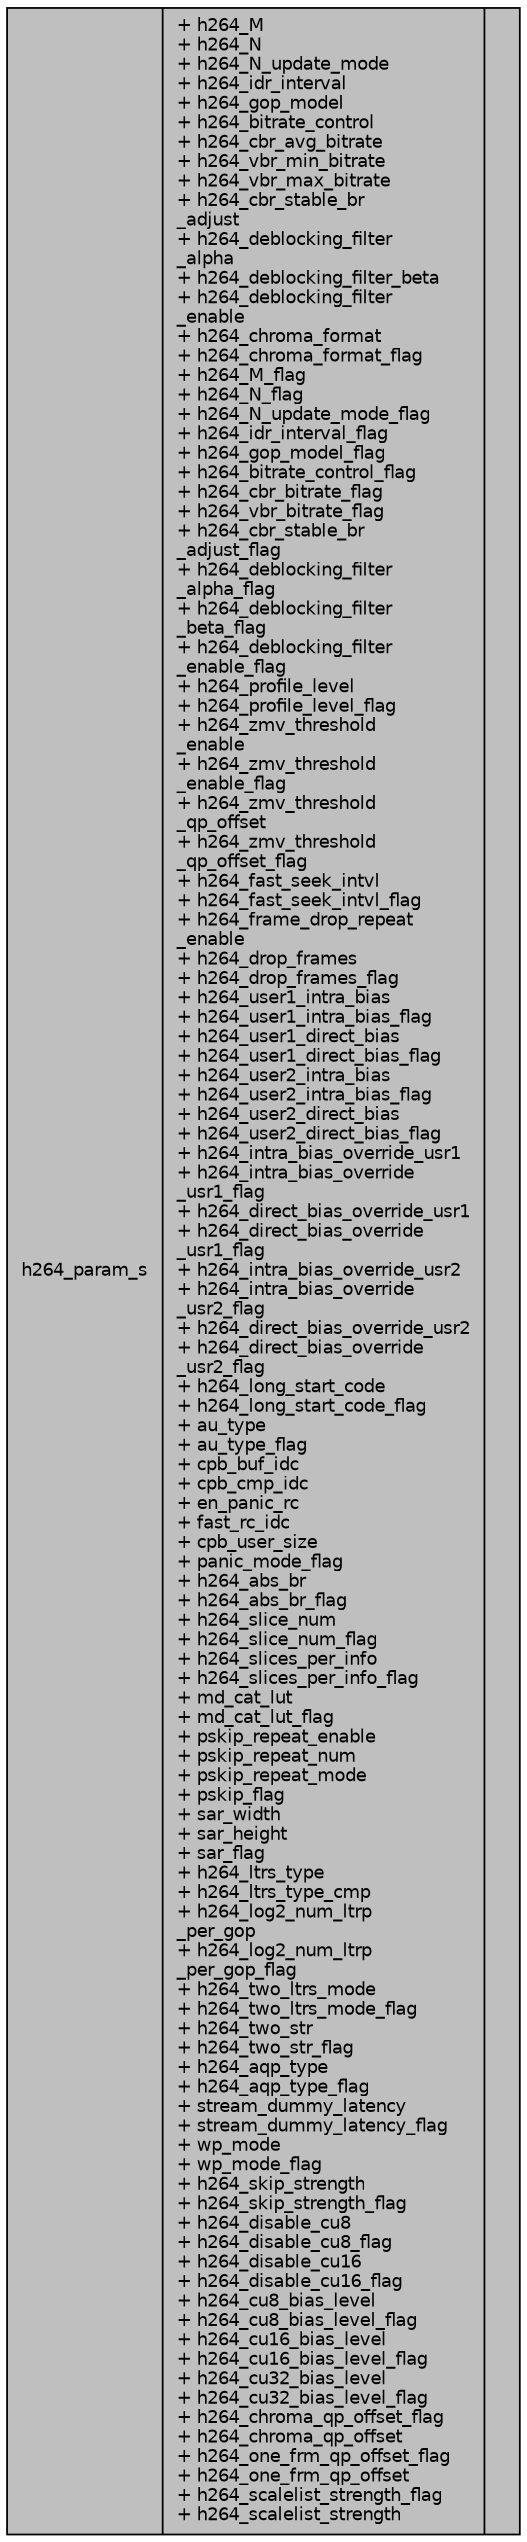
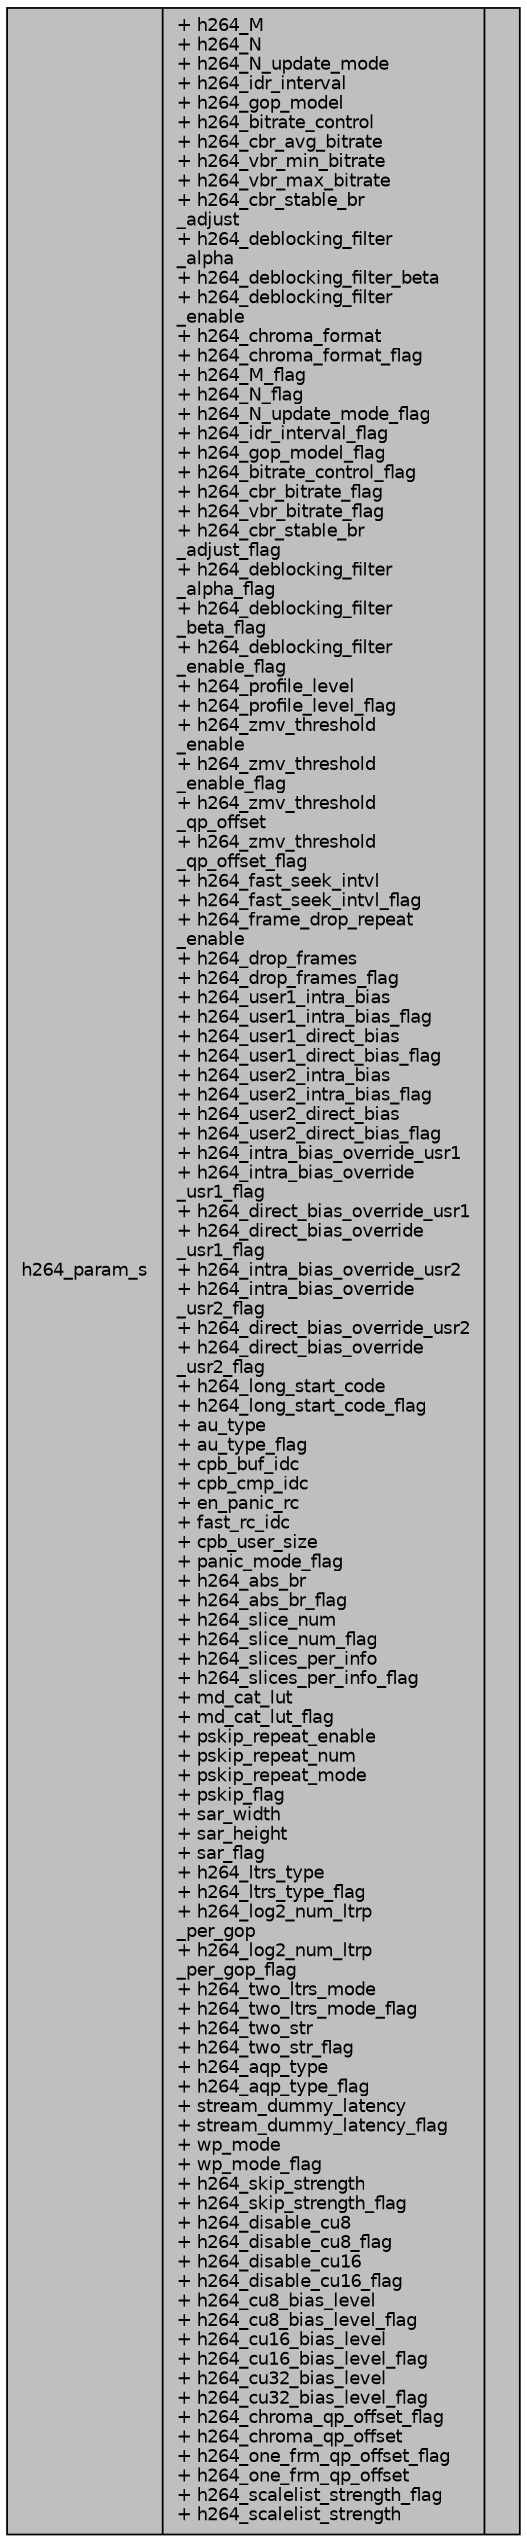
node "h264_param_s": text "+ h264_ltrs_type_cmp" -> "+ h264_ltrs_type_flag"
